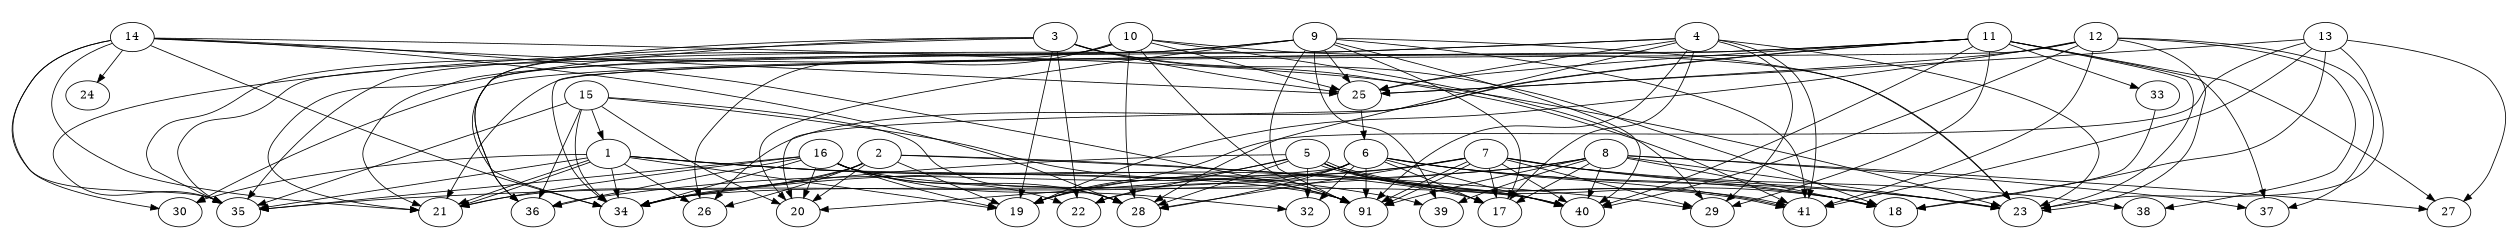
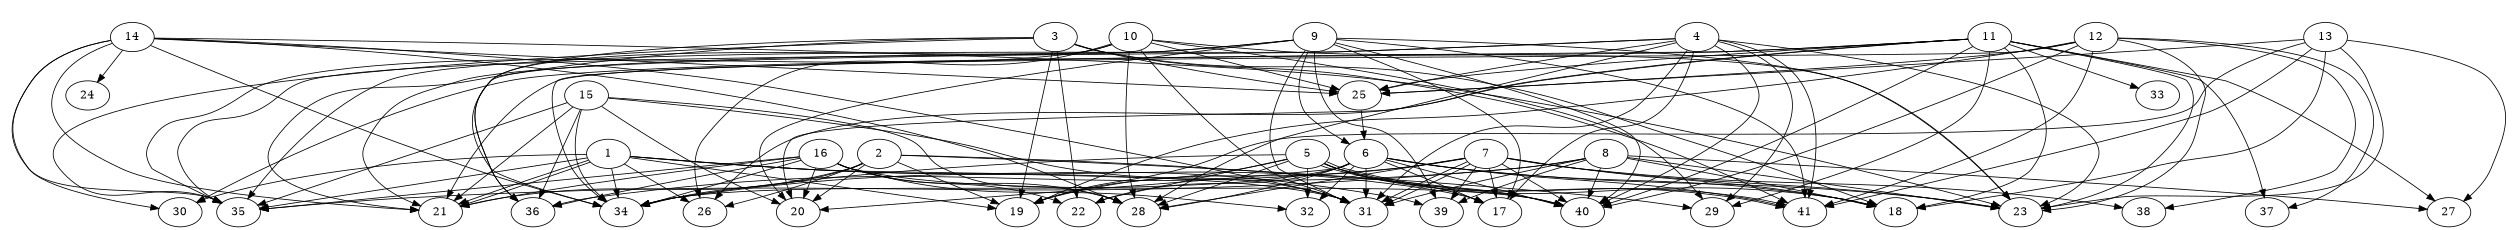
edge "9" -> "25": now "9" -> "6"
edge "15" -> "1": now "15" -> "21"
edge "4" -> "40": added
edge "7" -> "29": now "7" -> "39"
edge "8" -> "17": removed
edge "33" -> "18": now "11" -> "18"
edge "8" -> "37": removed
edge "16" -> "19": removed
node "91": label "91" -> "31"
